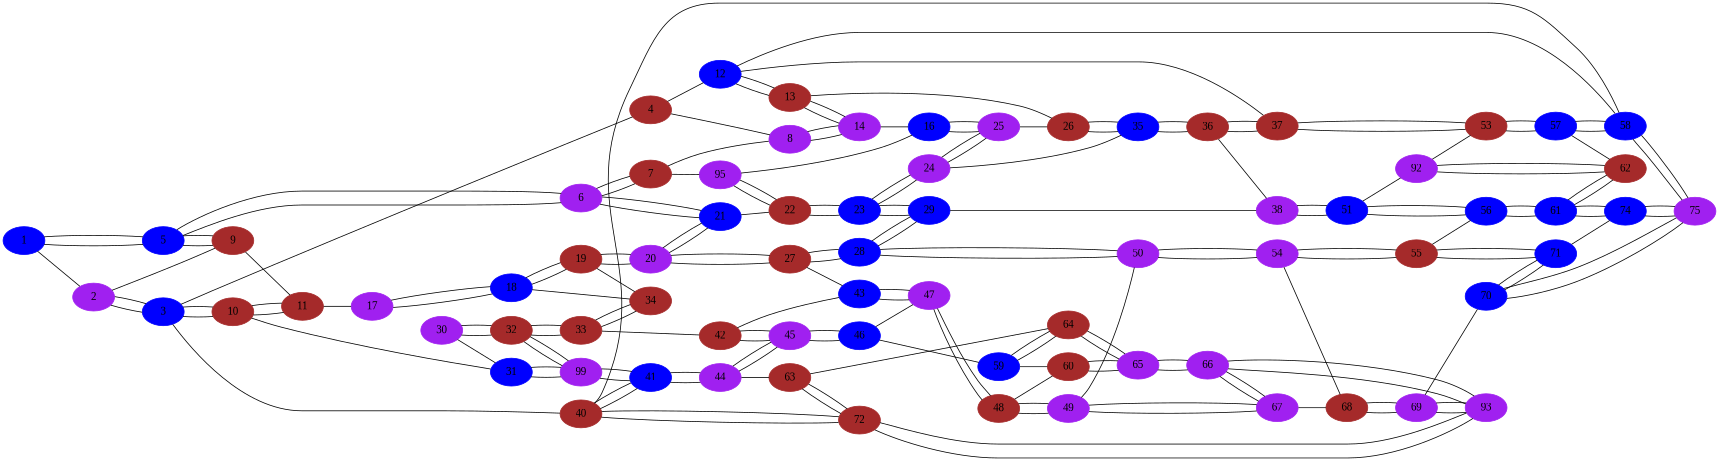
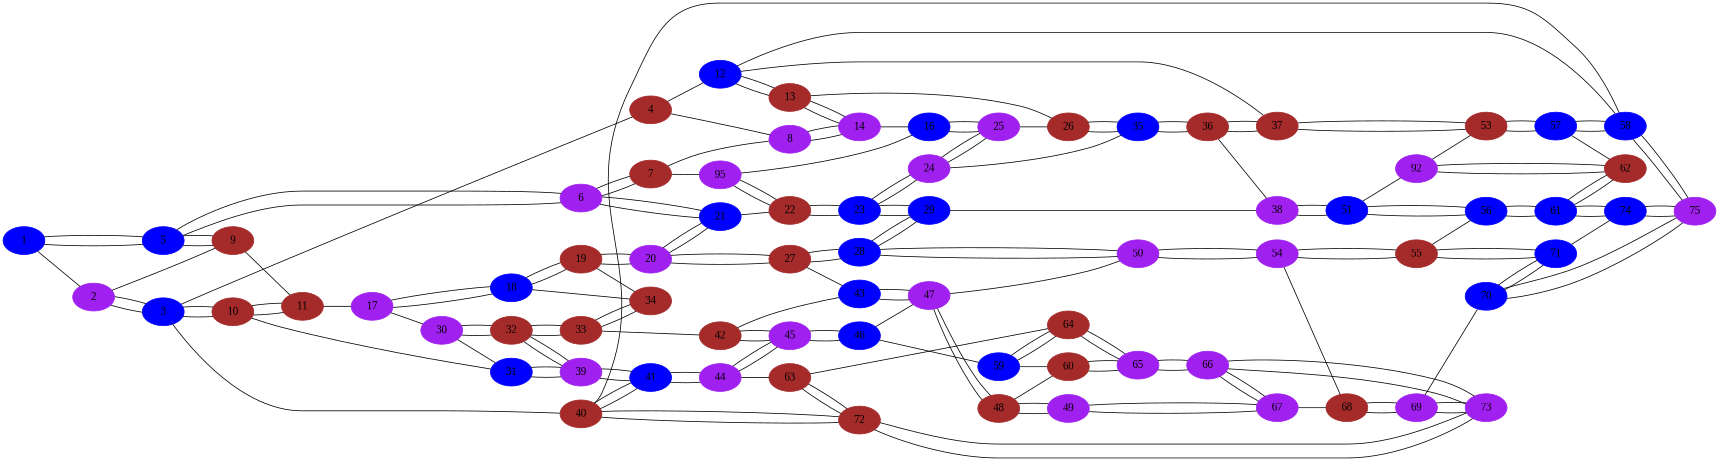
edge "17" -- "30": added
edge "50" -- "49": now "50" -- "47"
node "99": label "99" -> "39"
node "93": label "93" -> "73"
